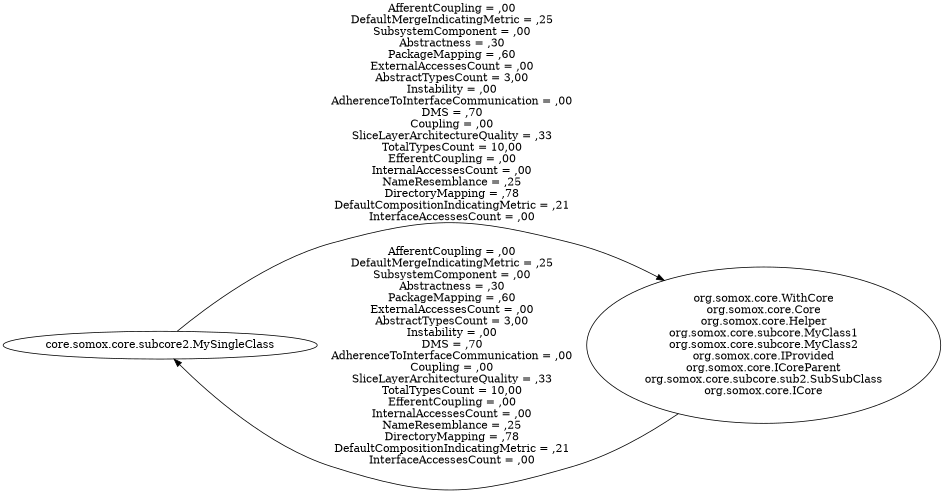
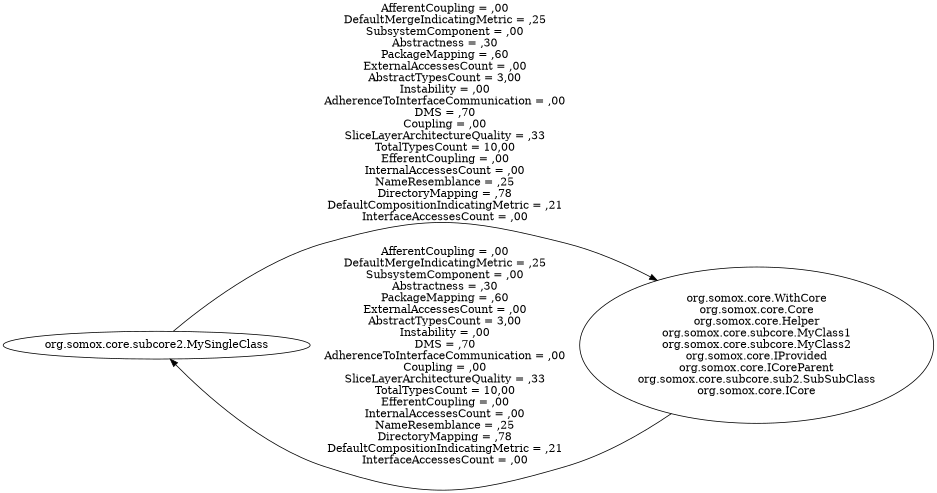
node "core.somox.core.subcore2.MySingleClass": label "core.somox.core.subcore2.MySingleClass" -> "org.somox.core.subcore2.MySingleClass"
